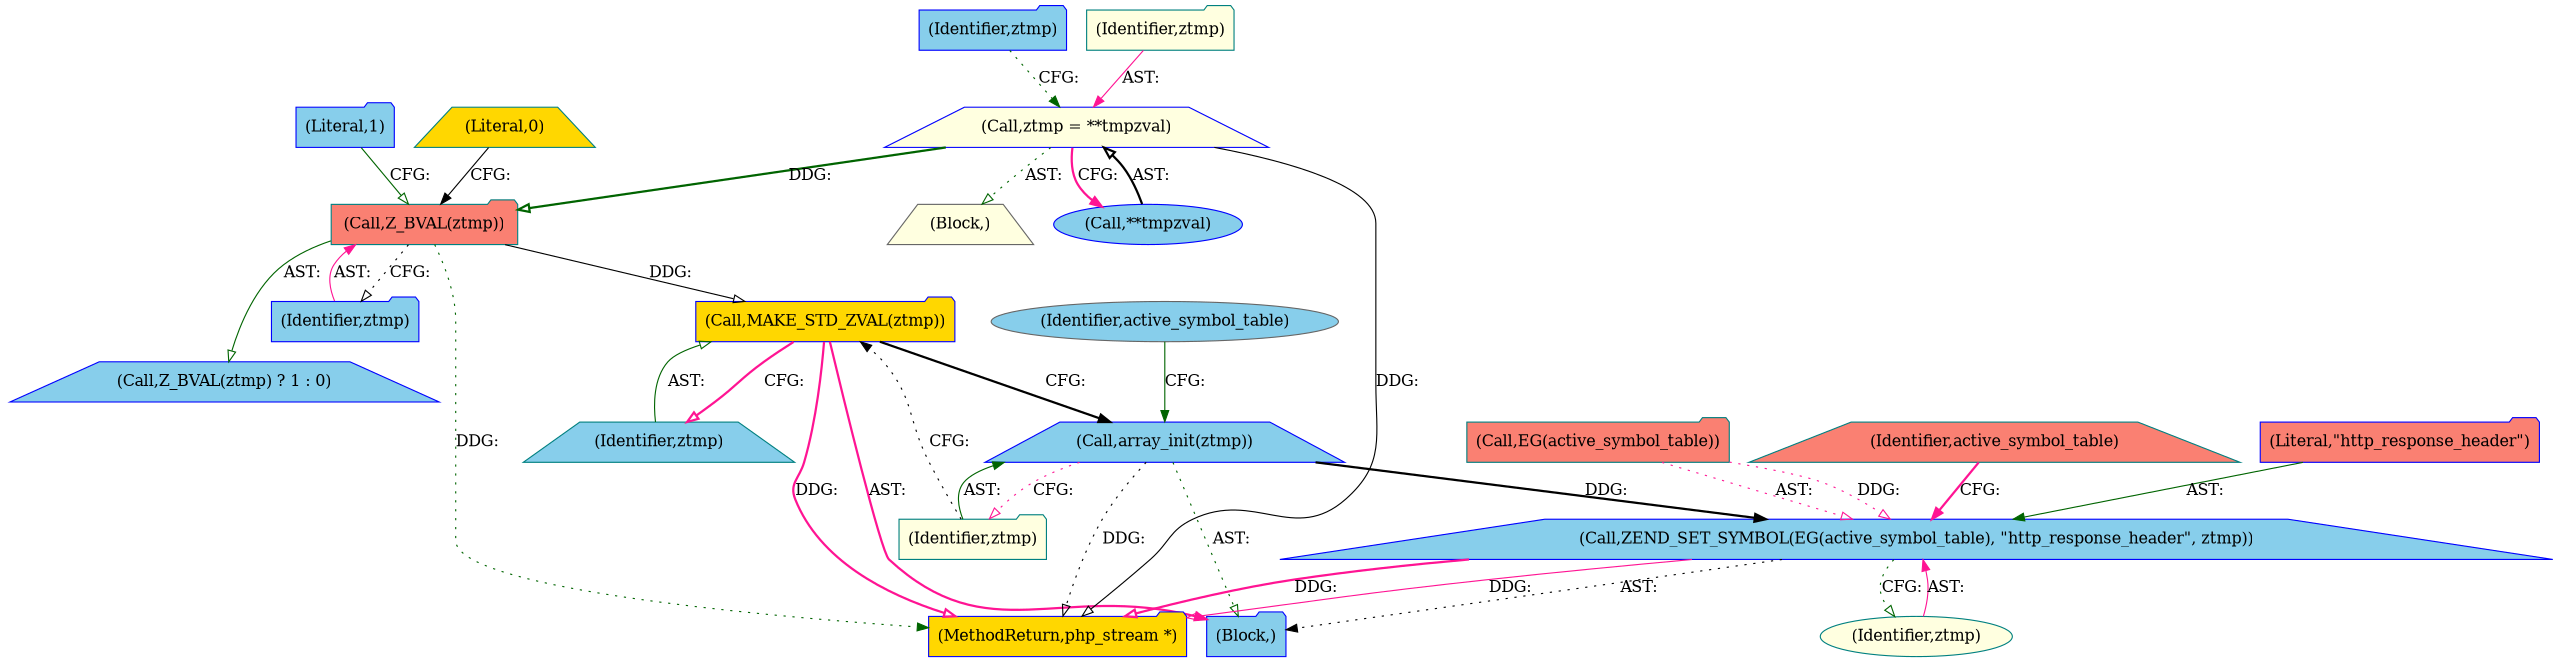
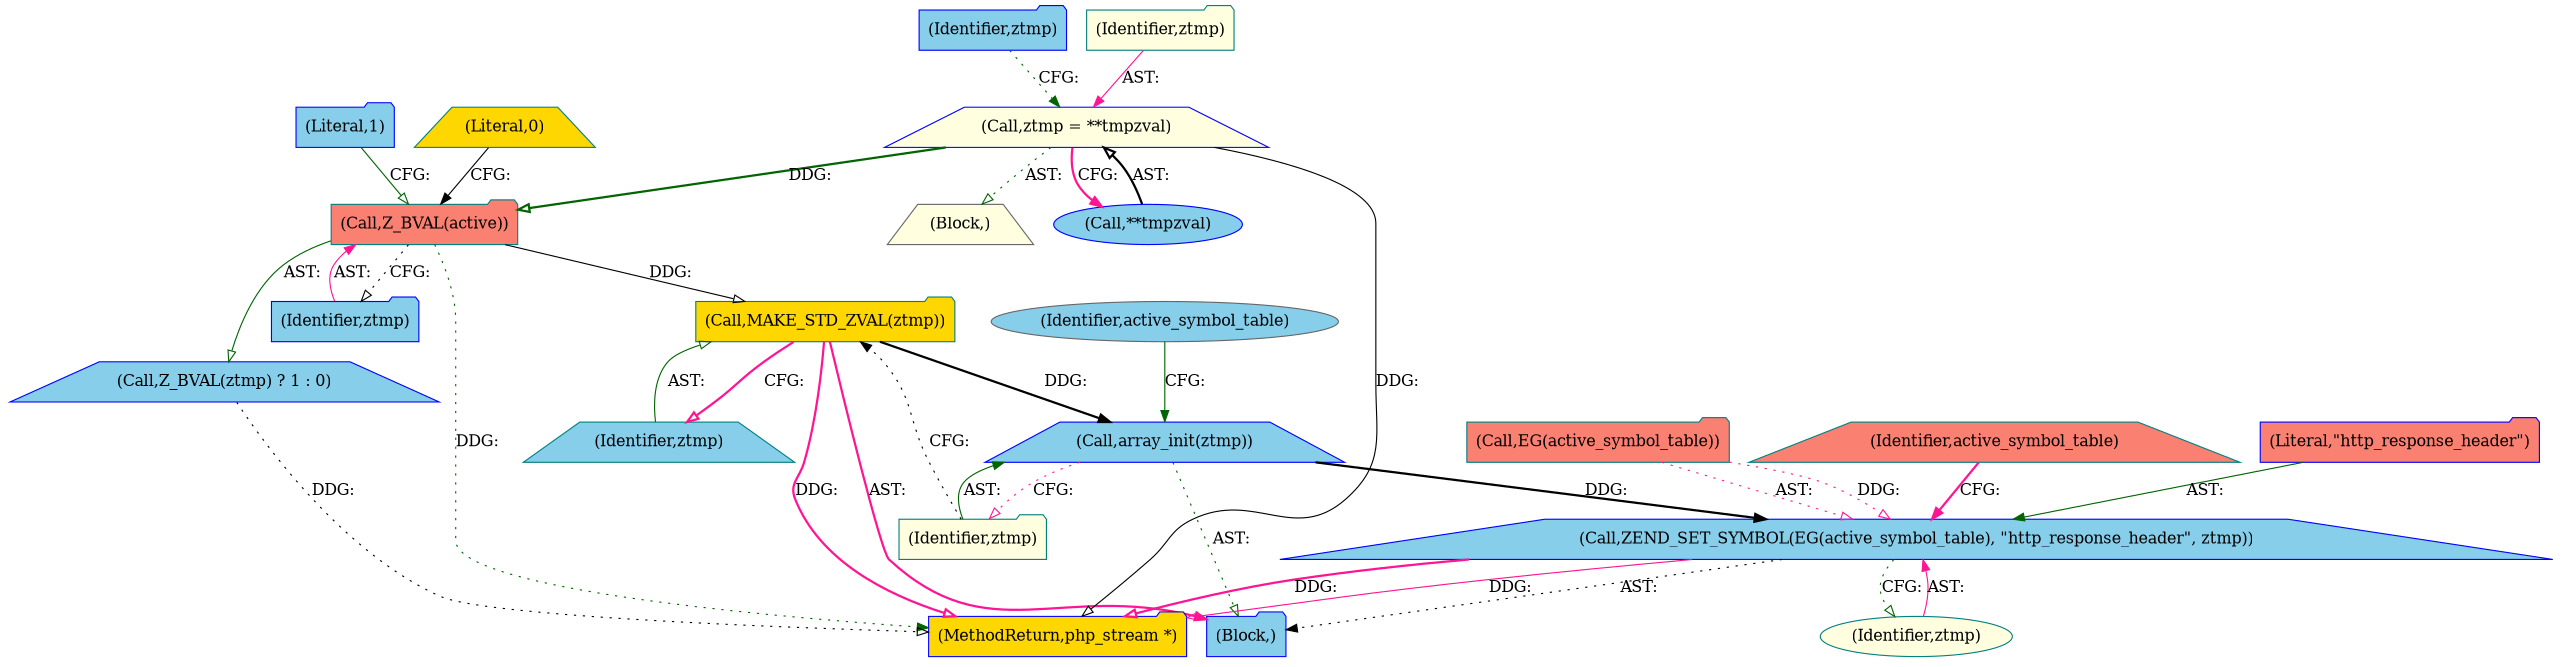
node "(Call,Z_BVAL(ztmp))": label "(Call,Z_BVAL(ztmp))" -> "(Call,Z_BVAL(active))"
node "(Call,MAKE_STD_ZVAL(ztmp))": color blue -> teal
edge "(Call,MAKE_STD_ZVAL(ztmp))" -> "(Call,array_init(ztmp))": label "CFG: " -> "DDG: "
edge "(Call,array_init(ztmp))" -> "(MethodReturn,php_stream *)": now "(Call,Z_BVAL(ztmp) ? 1 : 0)" -> "(MethodReturn,php_stream *)"
